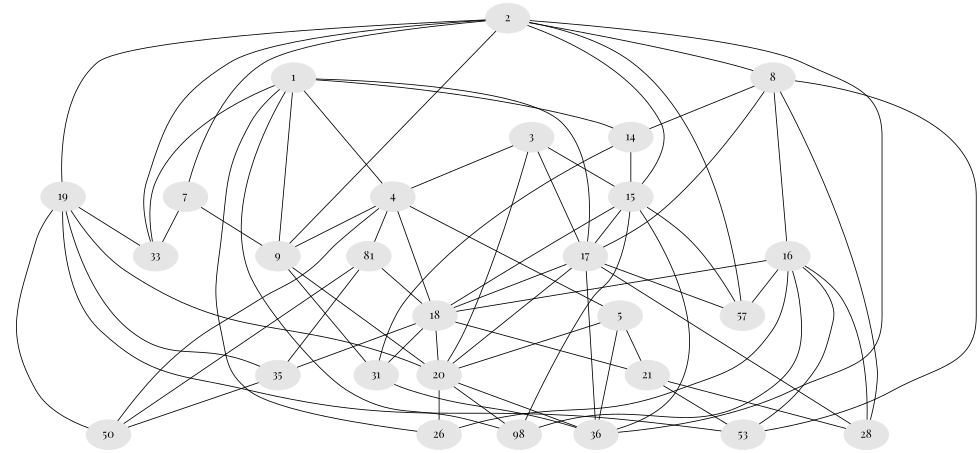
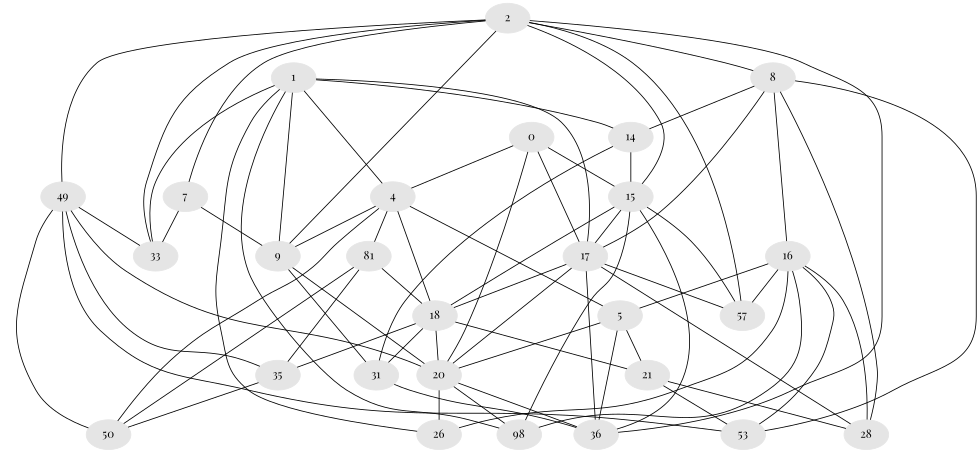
node "3": label "3" -> "0"
node "19": label "19" -> "49"
edge "16" -- "18": now "16" -- "5"
